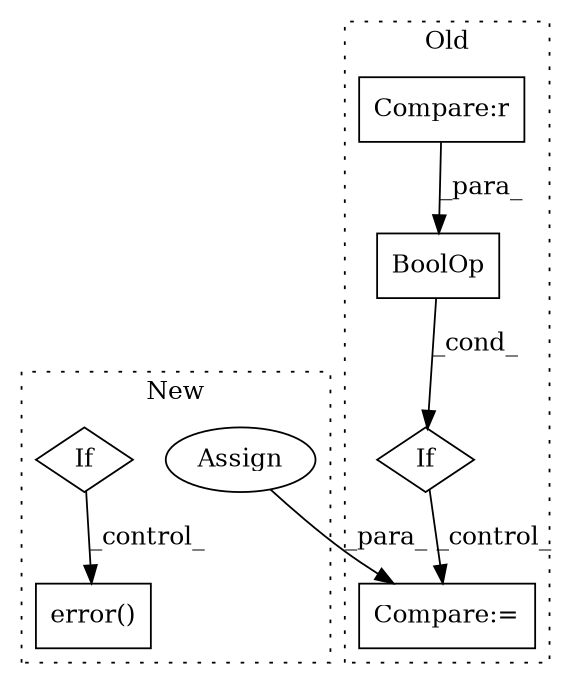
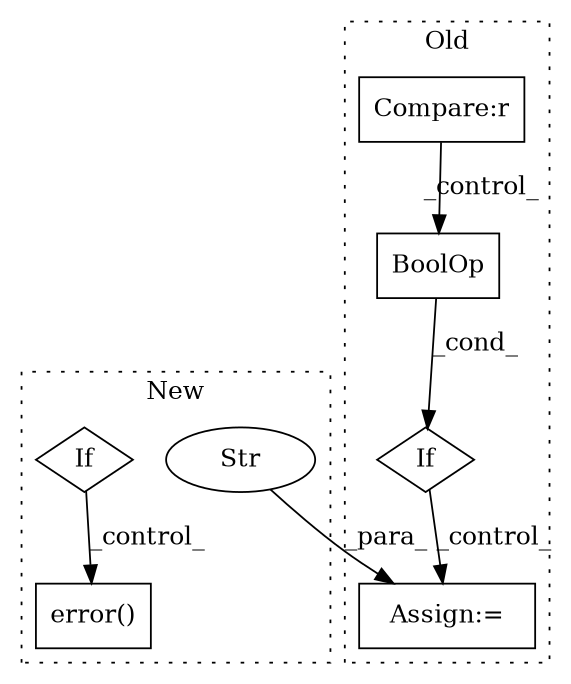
edge "Compare:r" -> "BoolOp": label "_para_" -> "_control_"
node "Assign": label "Assign" -> "Str"
node "Compare:=": label "Compare:=" -> "Assign:="
